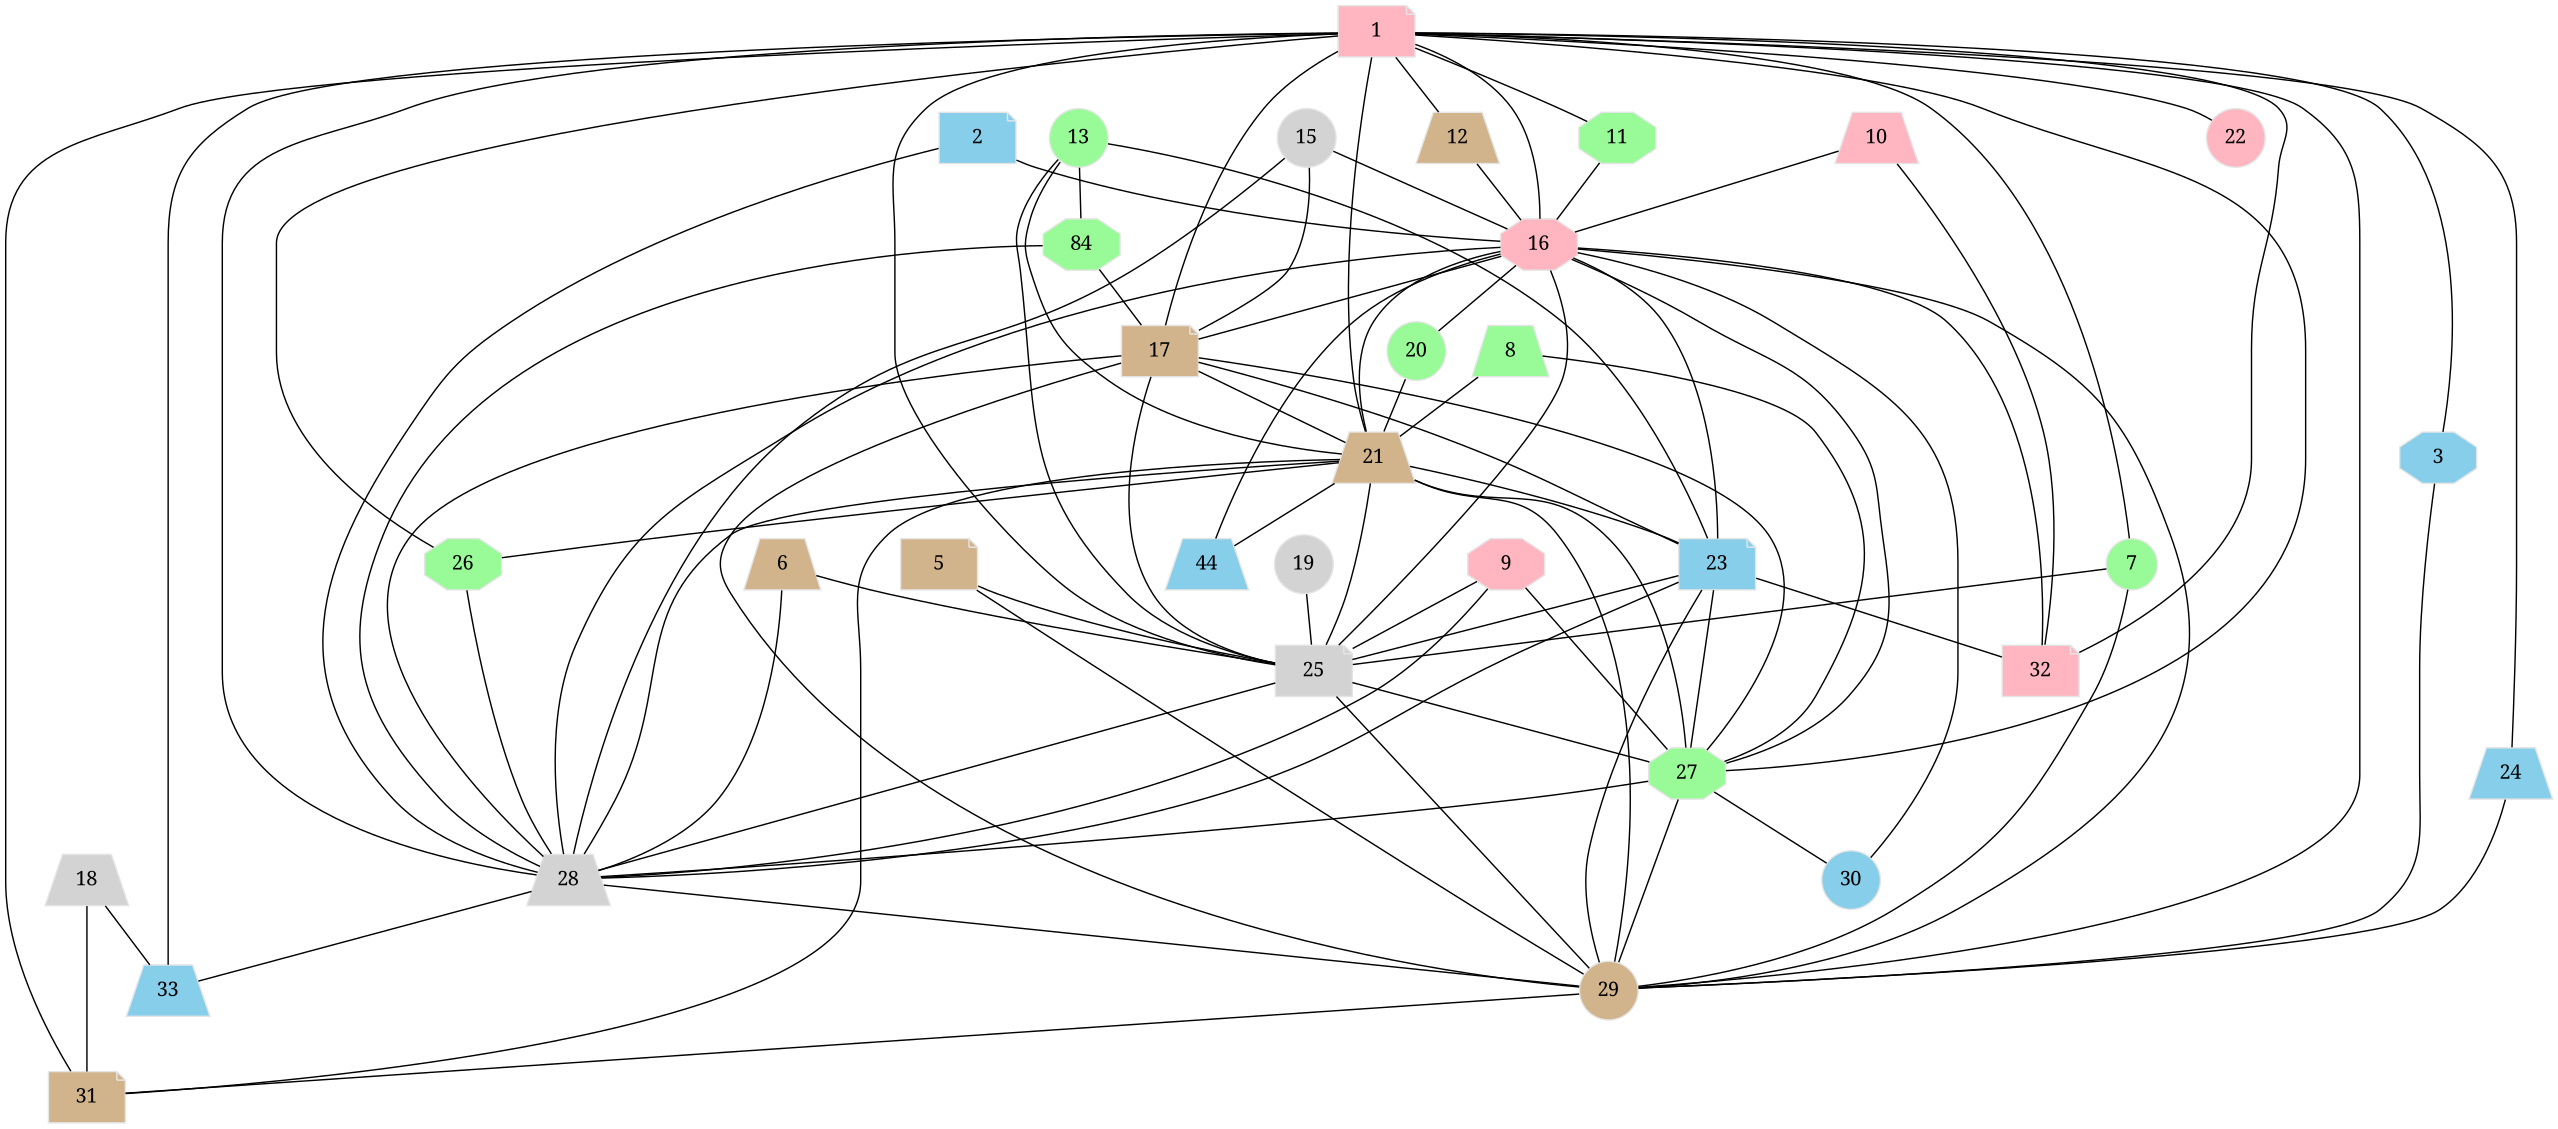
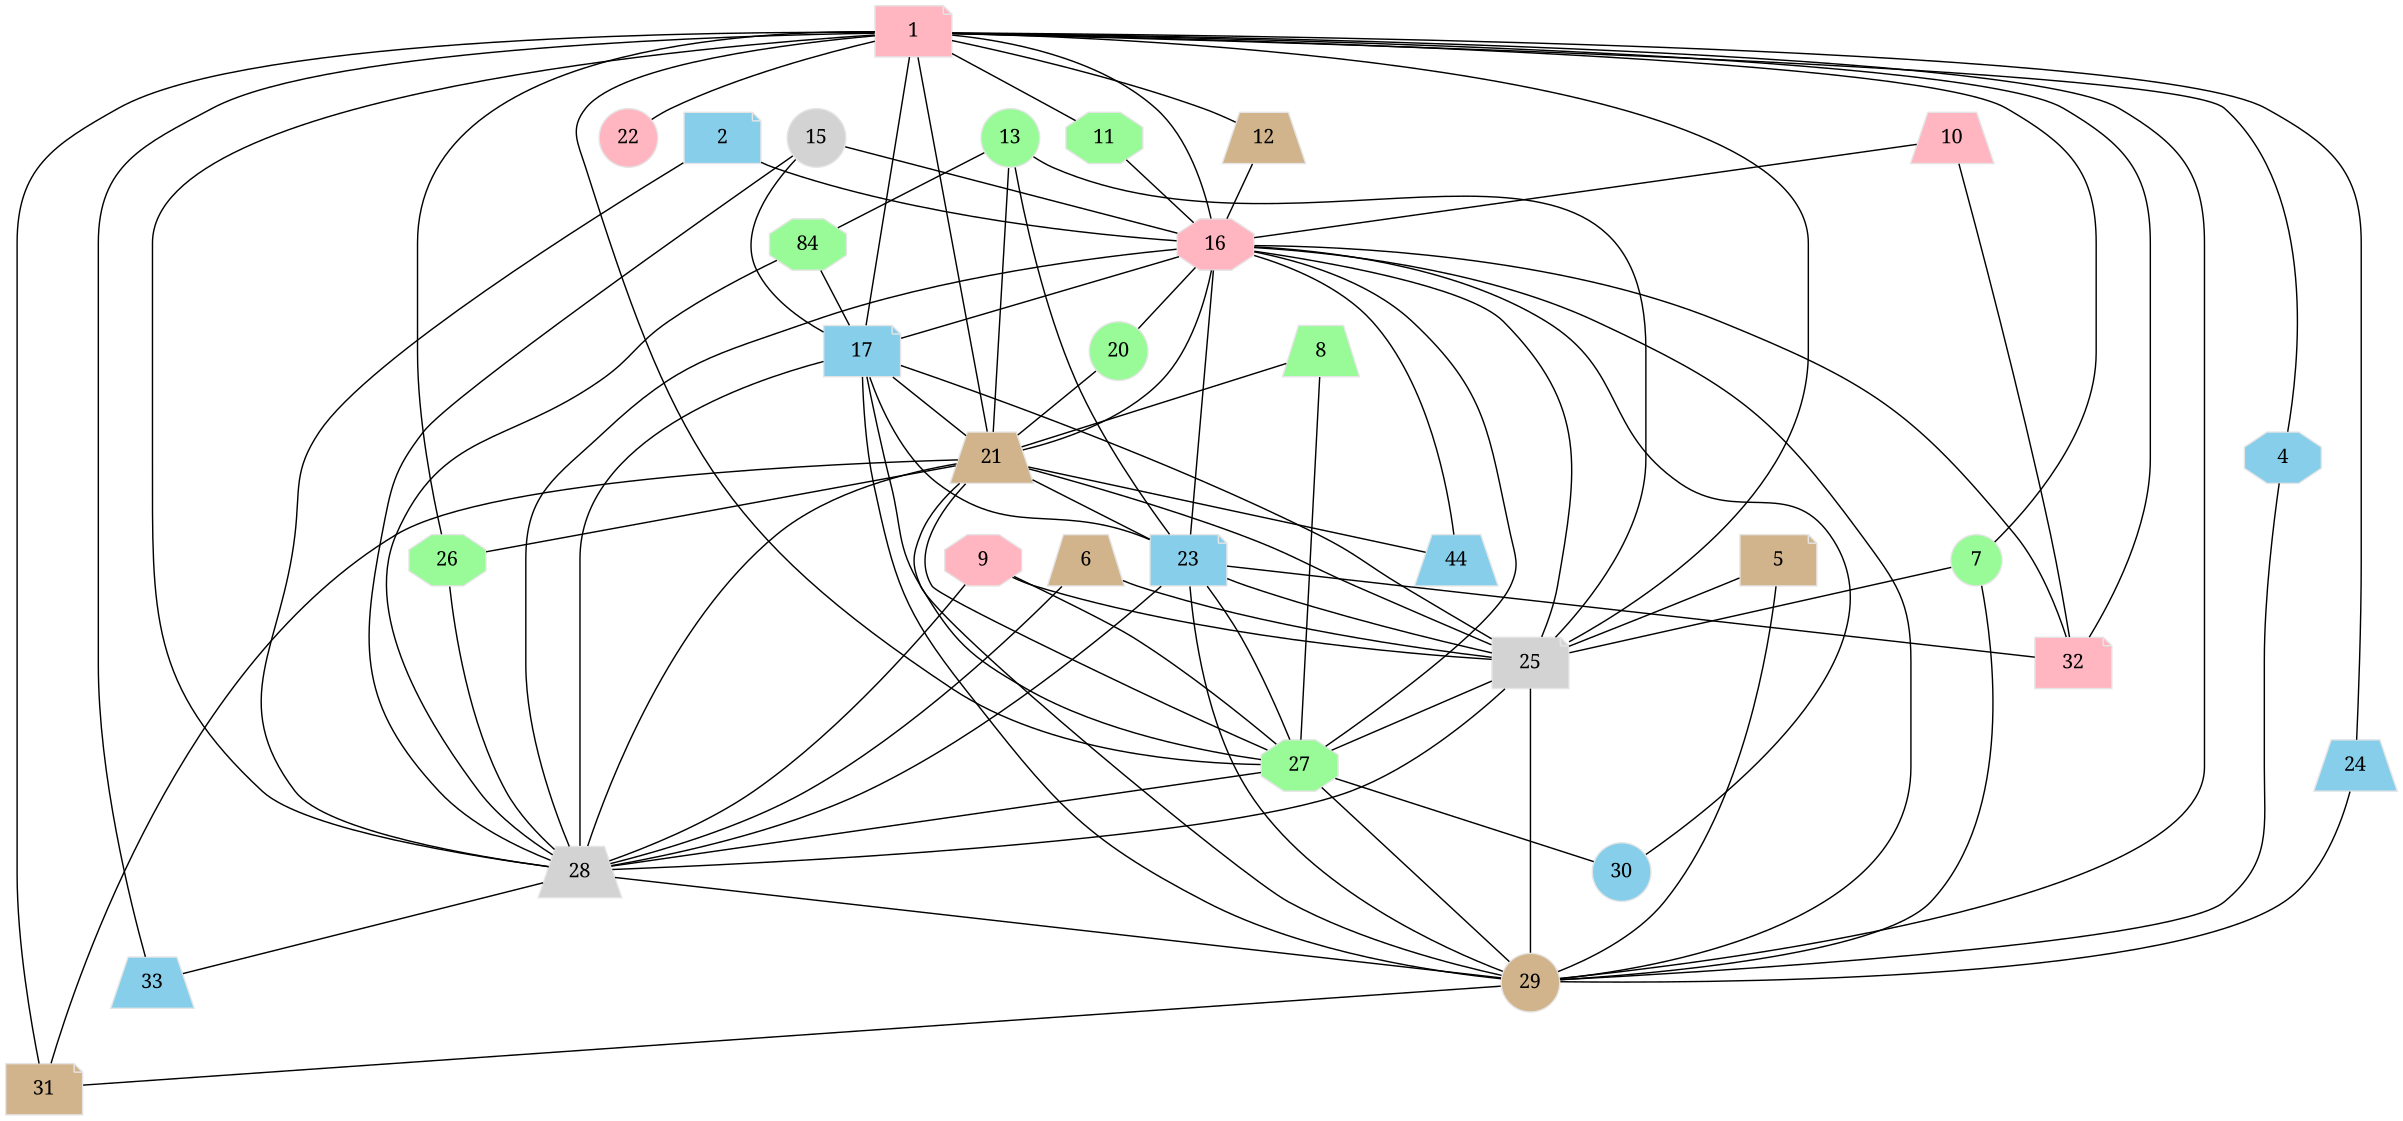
node "17": fillcolor tan -> skyblue
node "3": label "3" -> "4"
node "19": removed
node "18": removed
